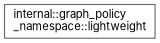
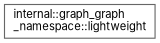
node "internal::graph_policy _namespace::lightweight": label "internal::graph_policy _namespace::lightweight" -> "internal::graph_graph _namespace::lightweight"
